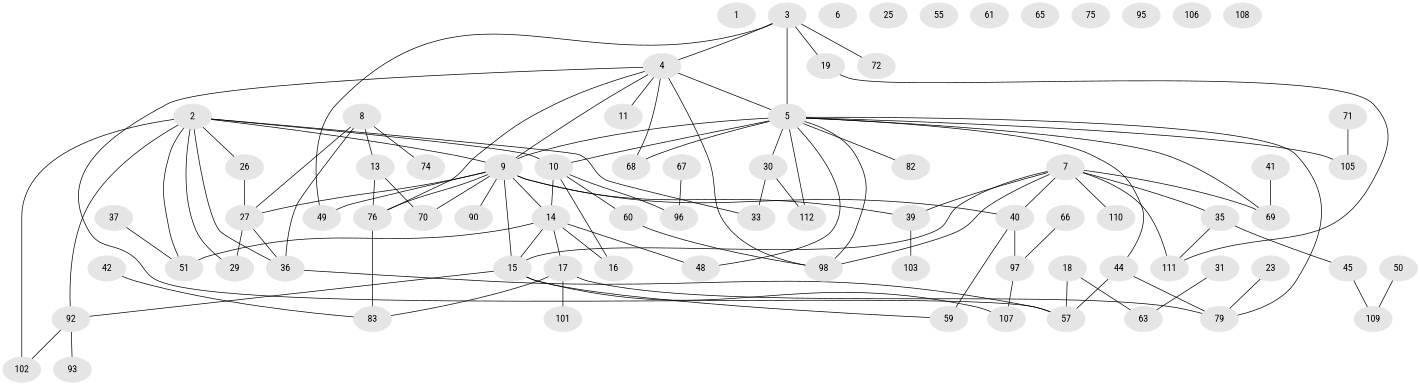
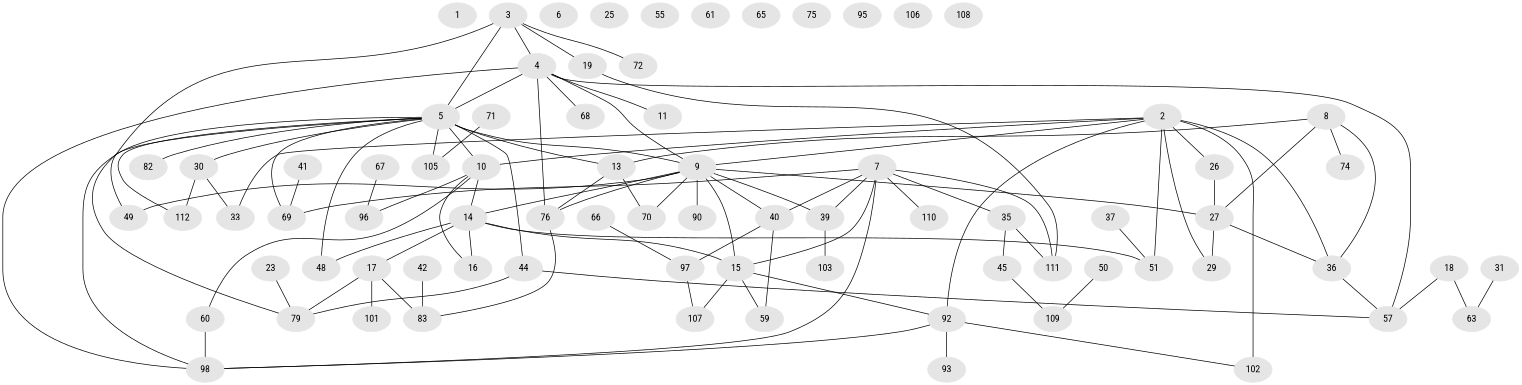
edge "5" -- "68": now "5" -- "13"
edge "92" -- "98": added
